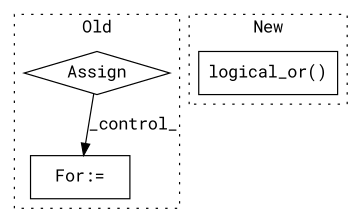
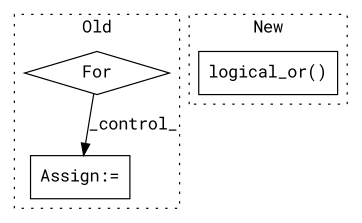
node "Assign": label "Assign" -> "For"
node "For:=": label "For:=" -> "Assign:="
